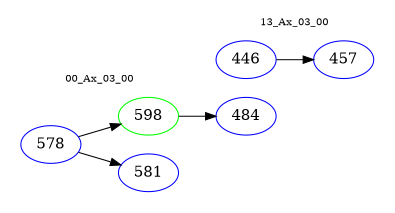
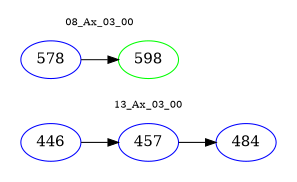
cluster "00_Ax_03_00": label "00_Ax_03_00" -> "08_Ax_03_00"
edge "598" -> "484": now "457" -> "484"
node "581": removed
